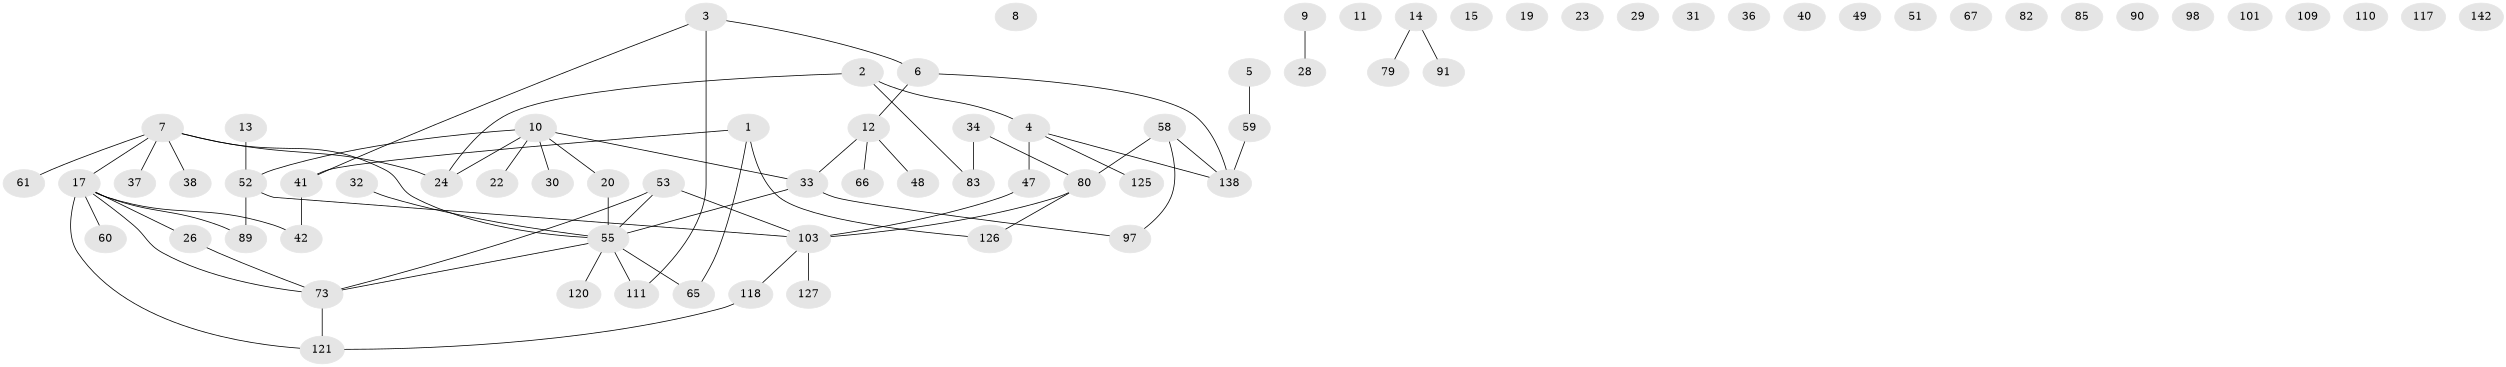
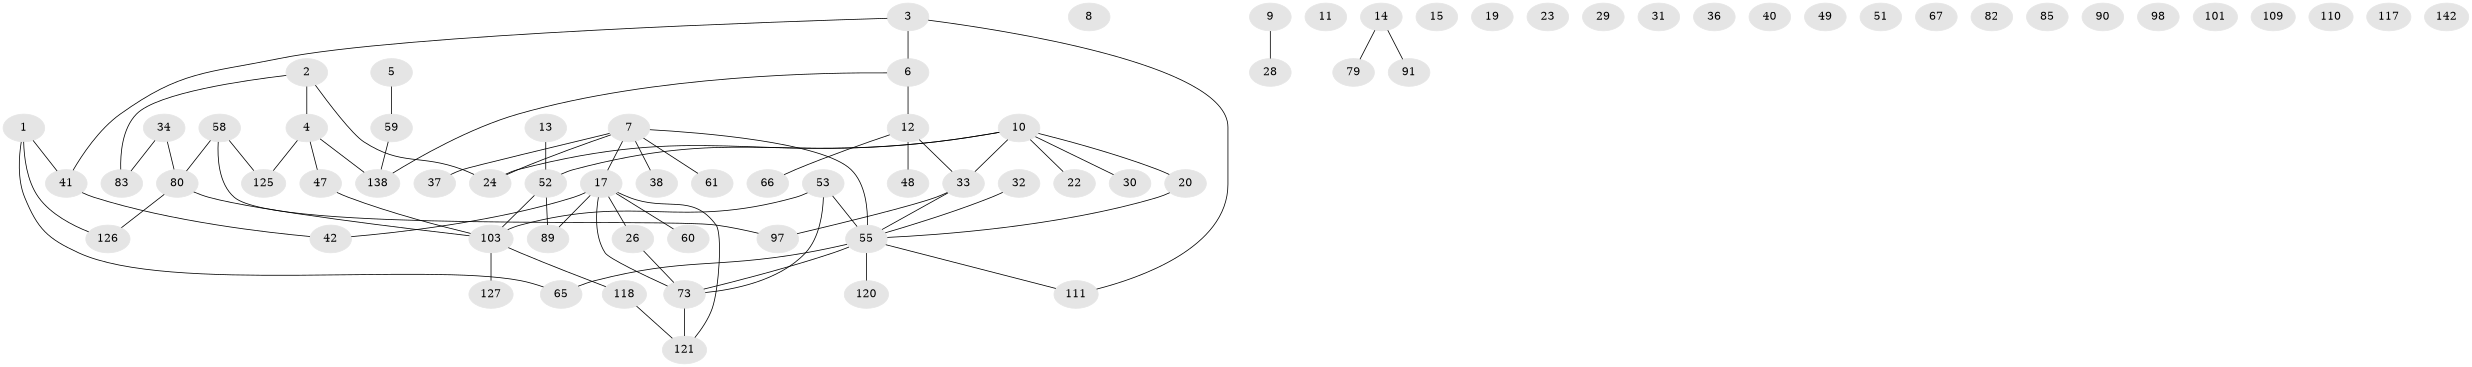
edge "58" -- "138": now "58" -- "125"
